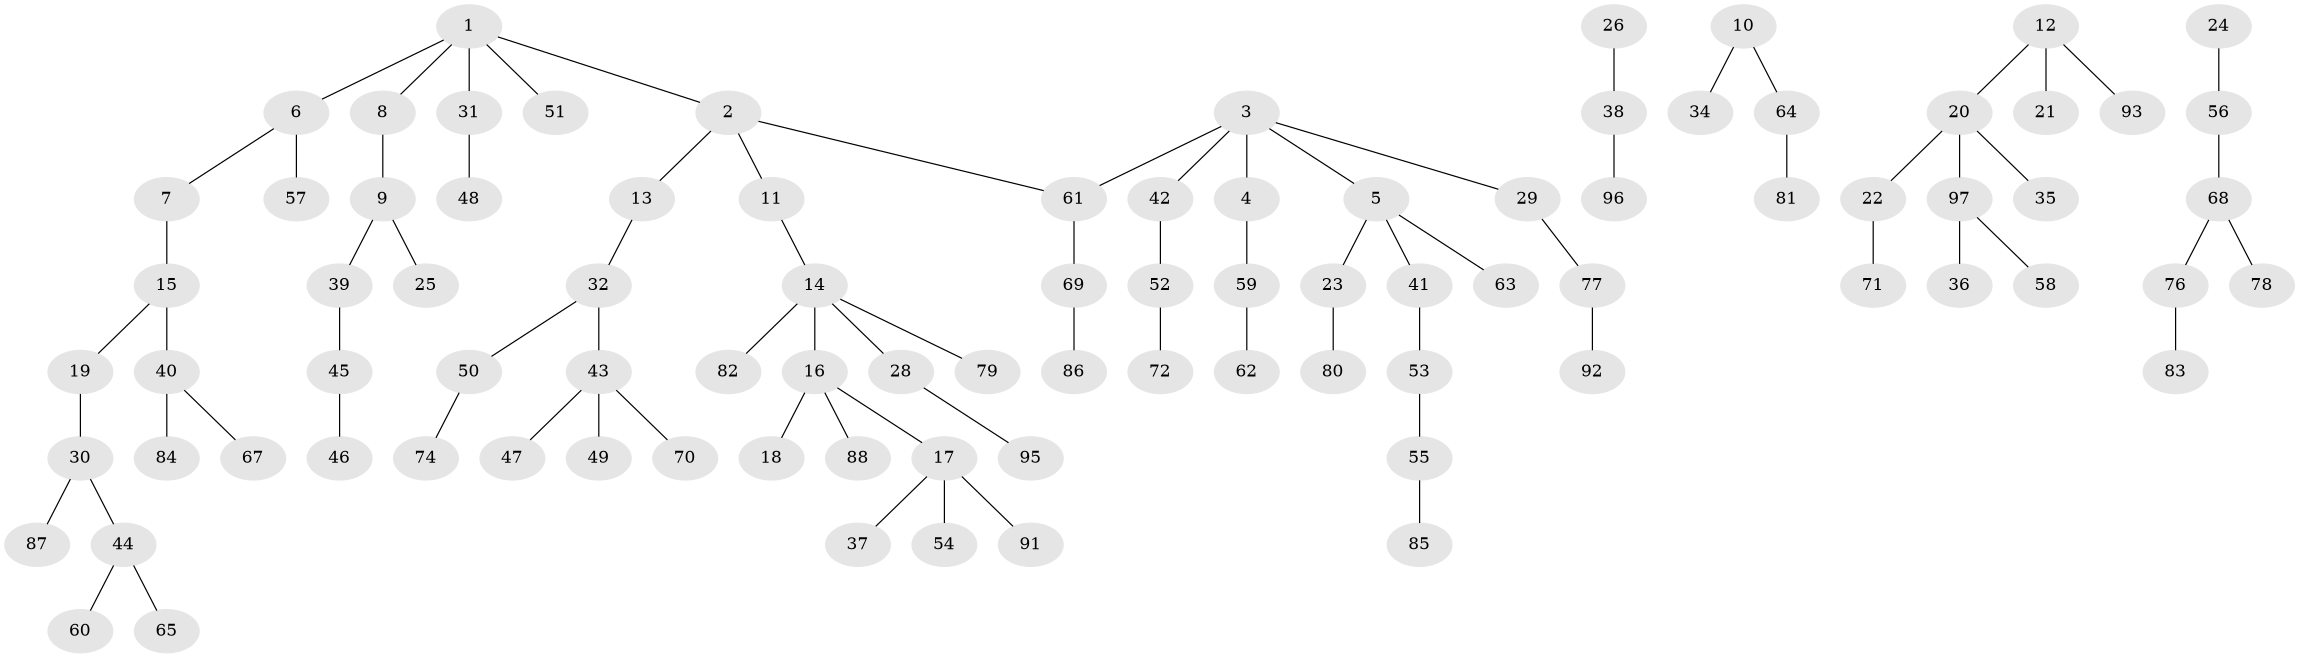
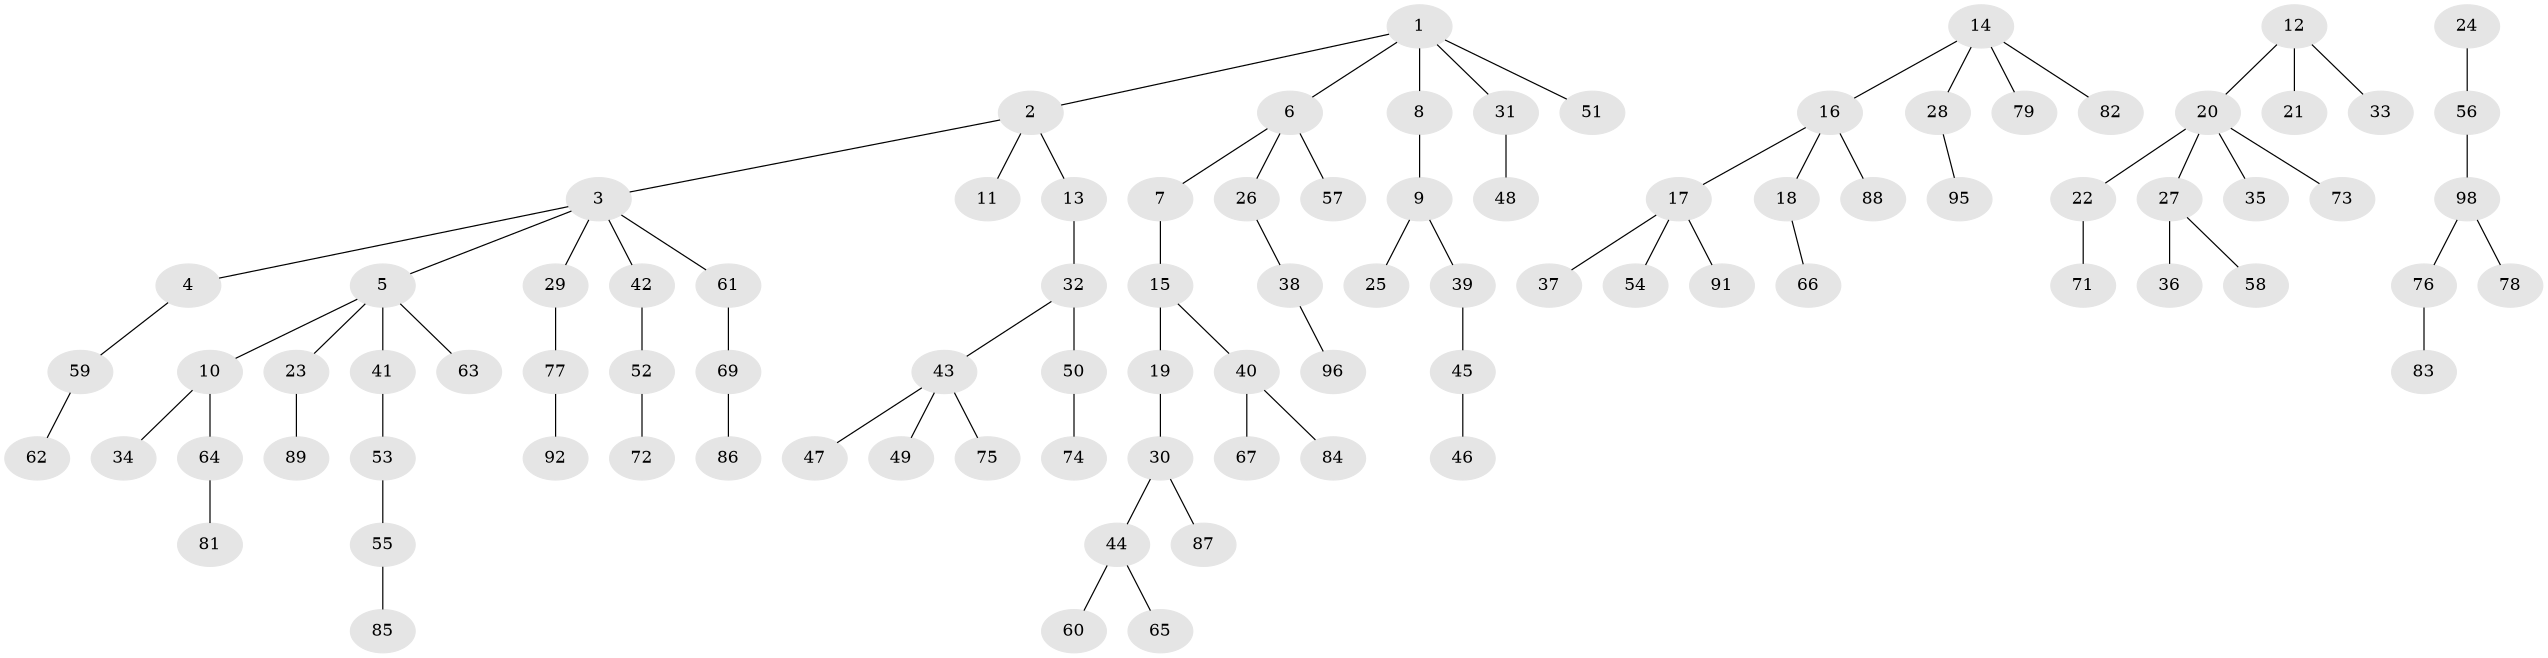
node "93": label "93" -> "33"
edge "2" -- "61": now "2" -- "3"
edge "6" -- "26": added
node "97": label "97" -> "27"
node "68": label "68" -> "98"
node "73": added
edge "11" -- "14": removed
node "66": added
edge "5" -- "10": added
node "80": label "80" -> "89"
node "70": label "70" -> "75"
